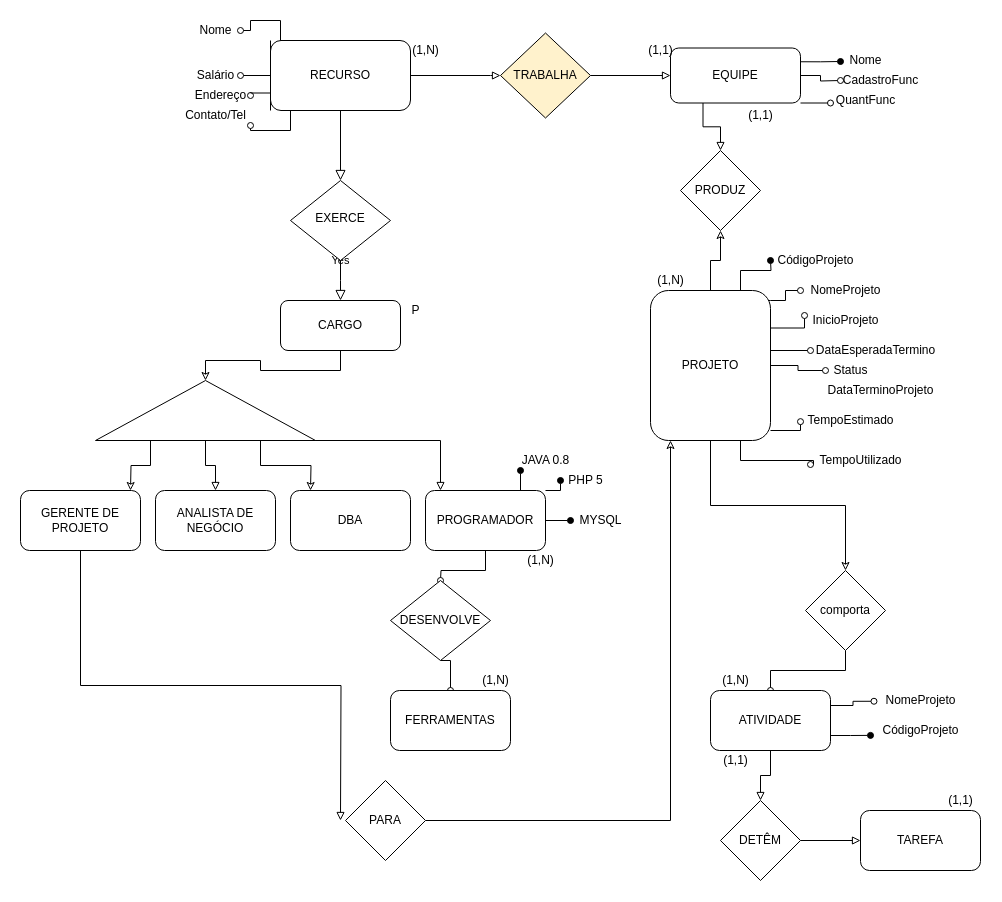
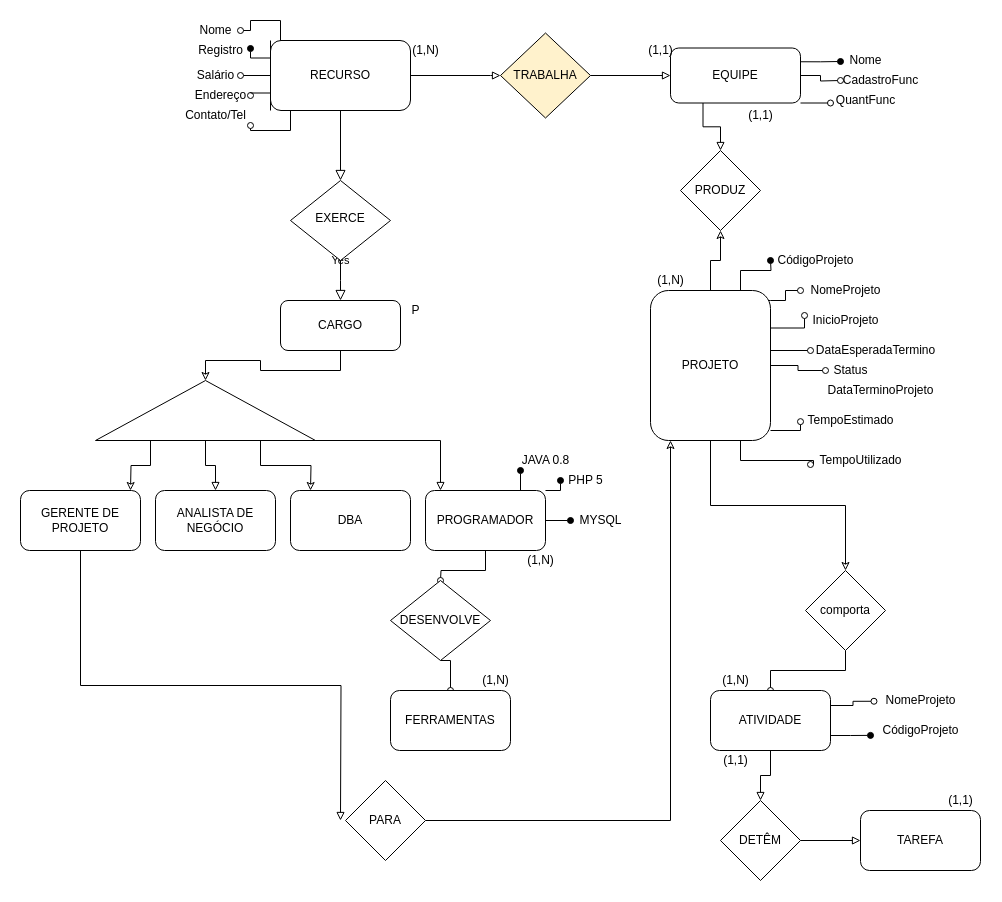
node "Registro": added
edge "RECURSO" -> "Registro": added
